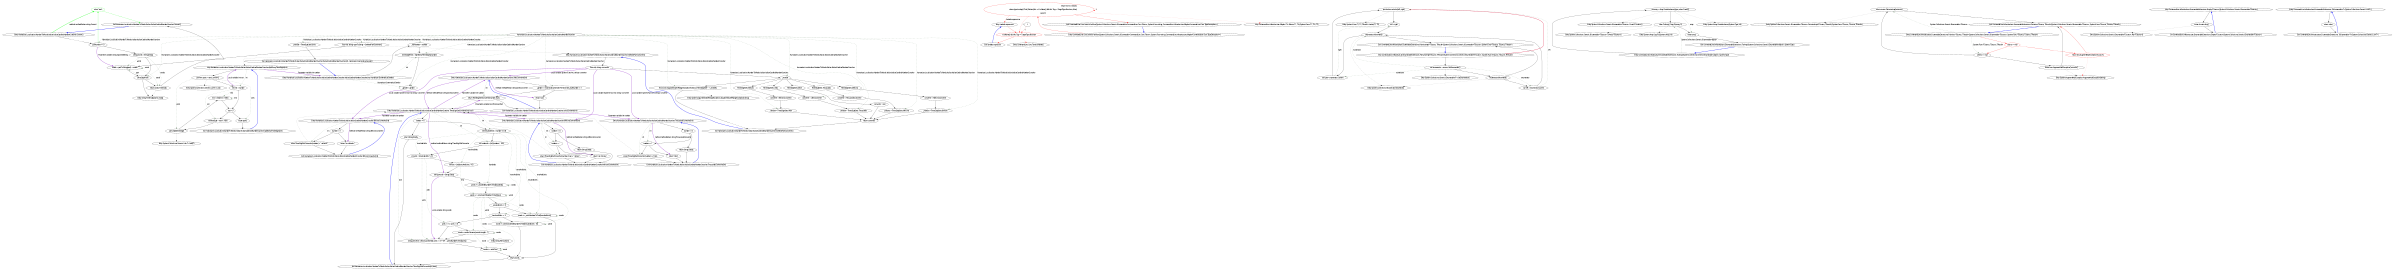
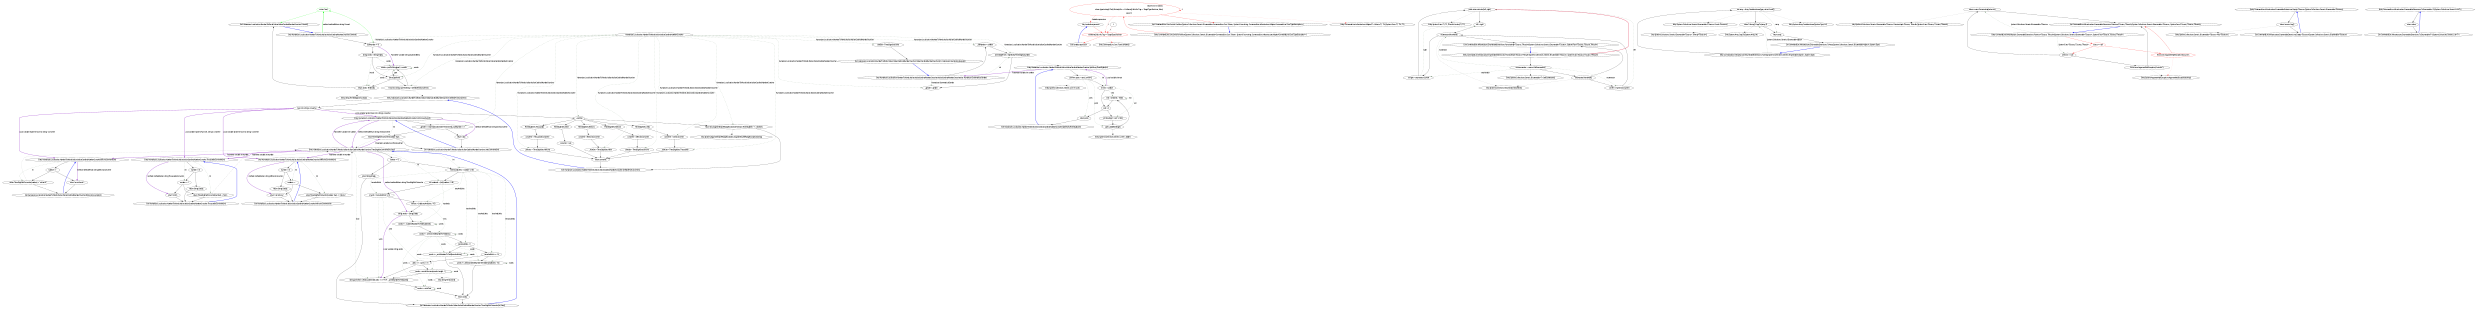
edge "_threeDigitParts" -> "Entry string.TrimEnd(params char[])": now "_threeDigitParts" -> "Func<int, string> partToString = GetNextPartConverter()"
